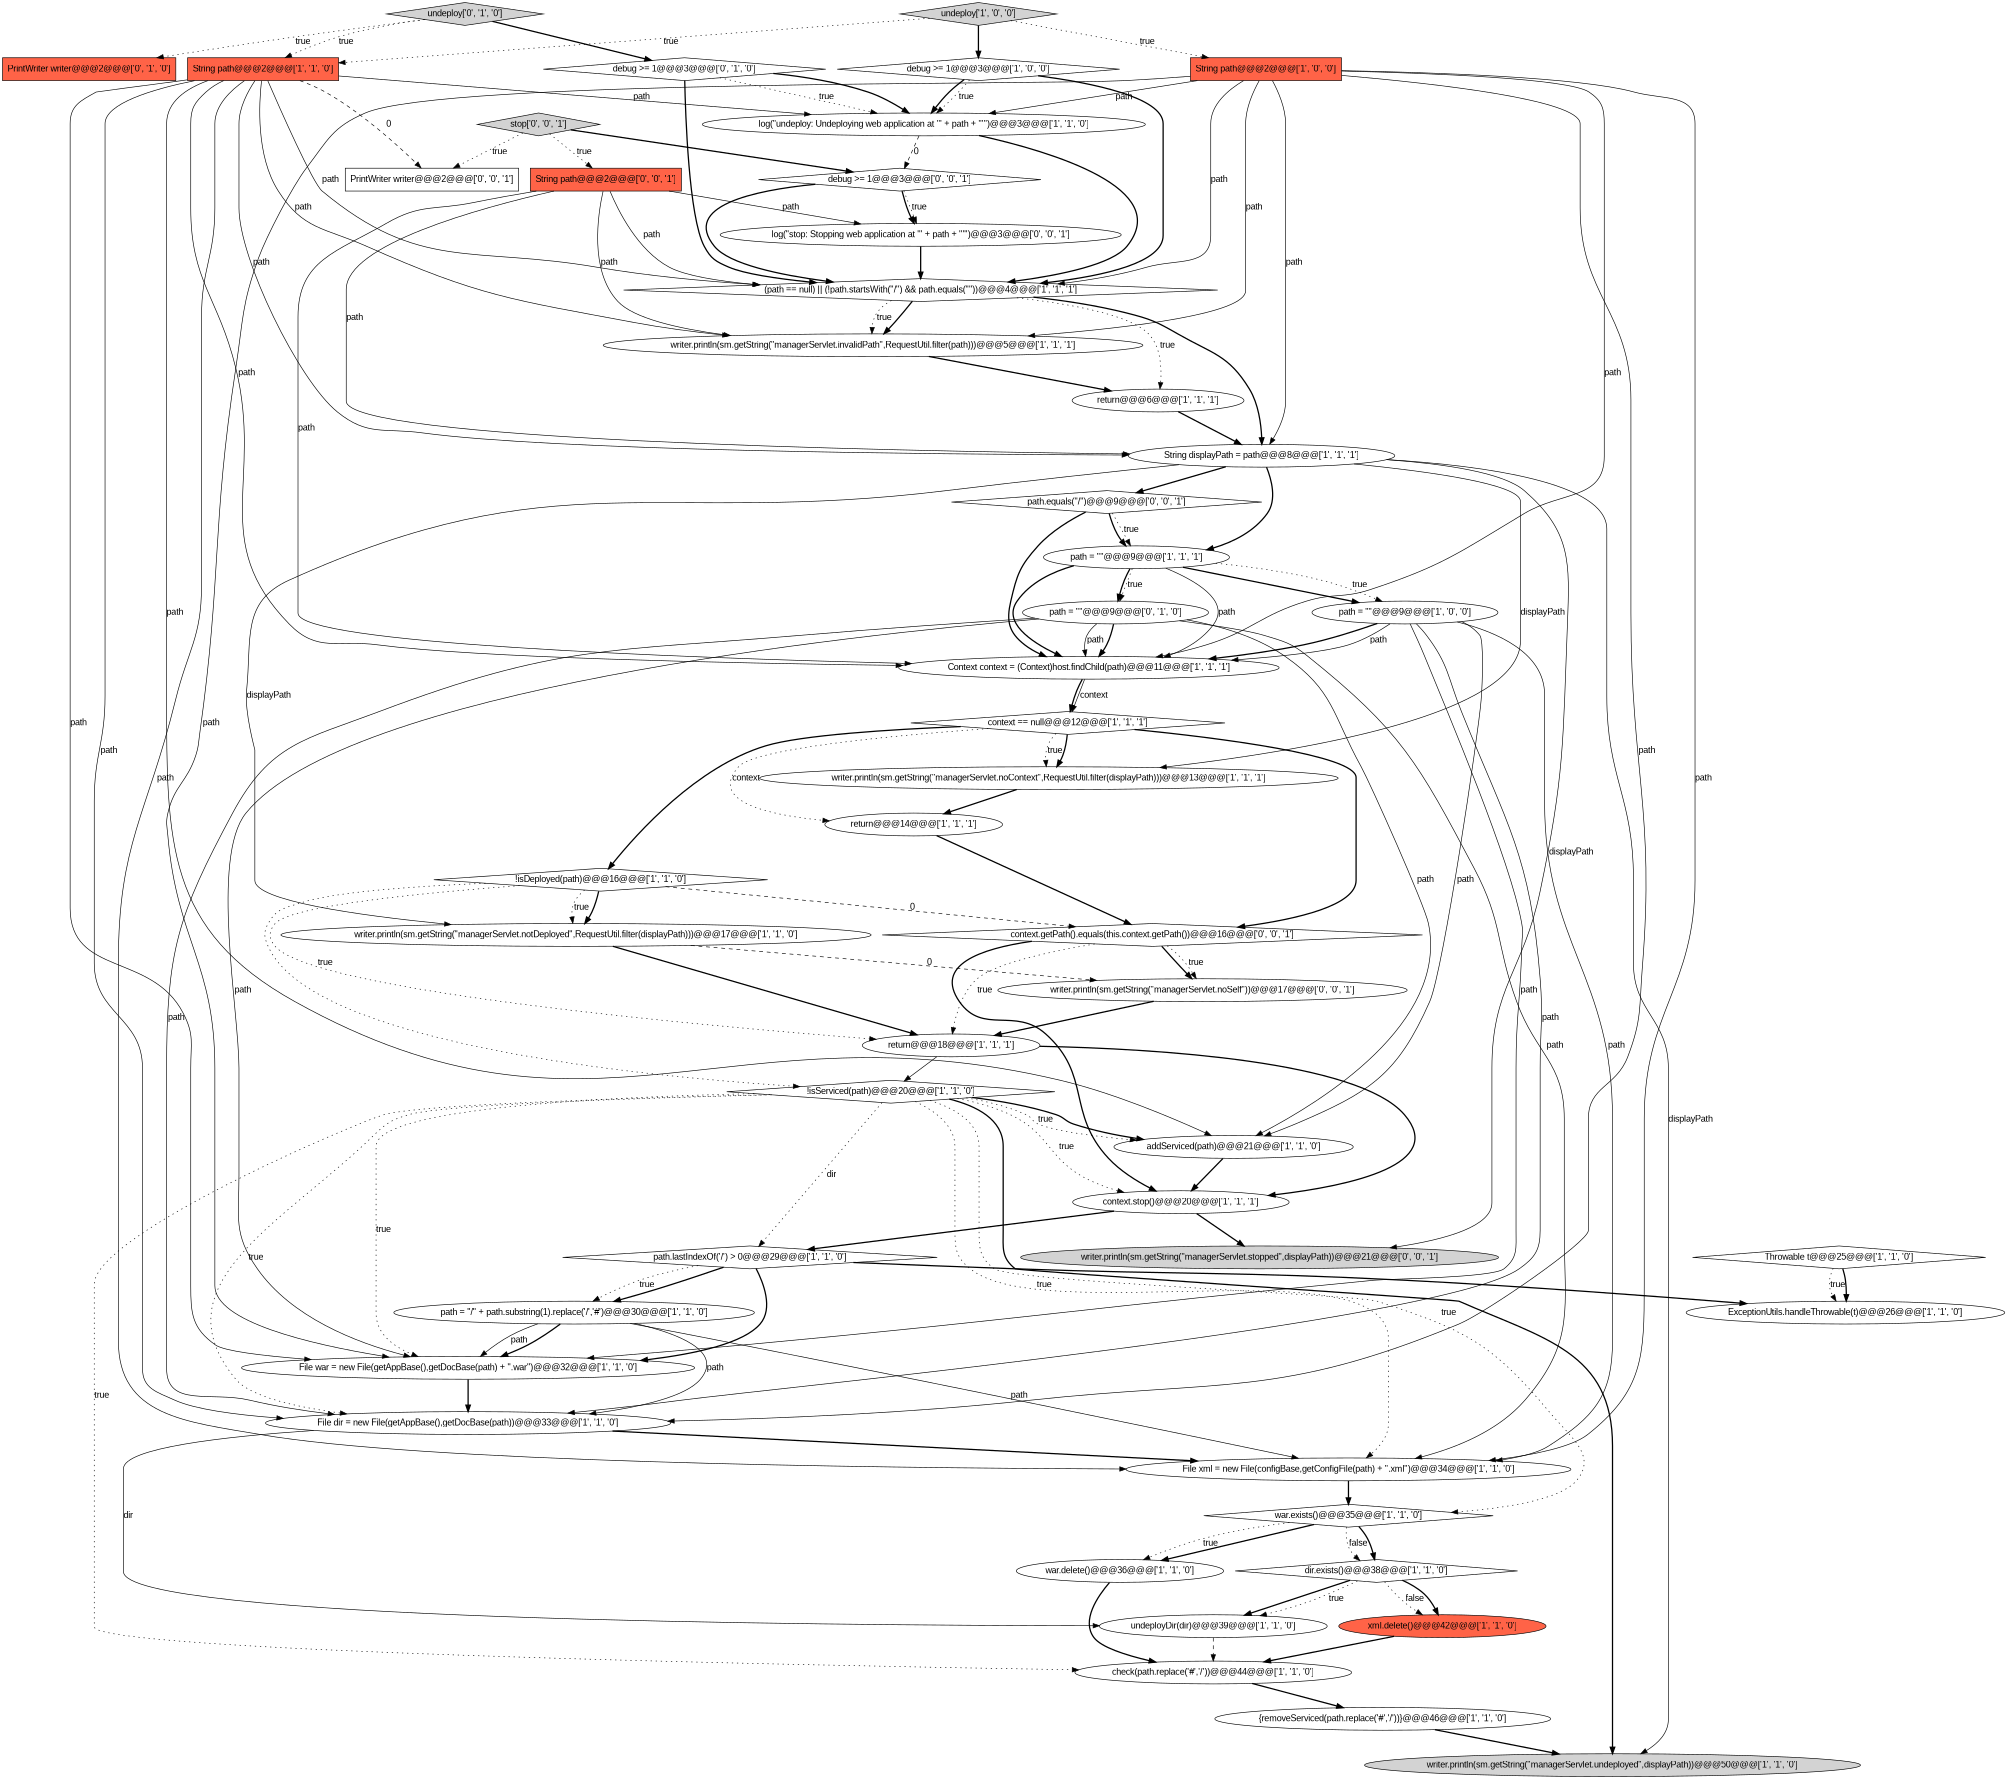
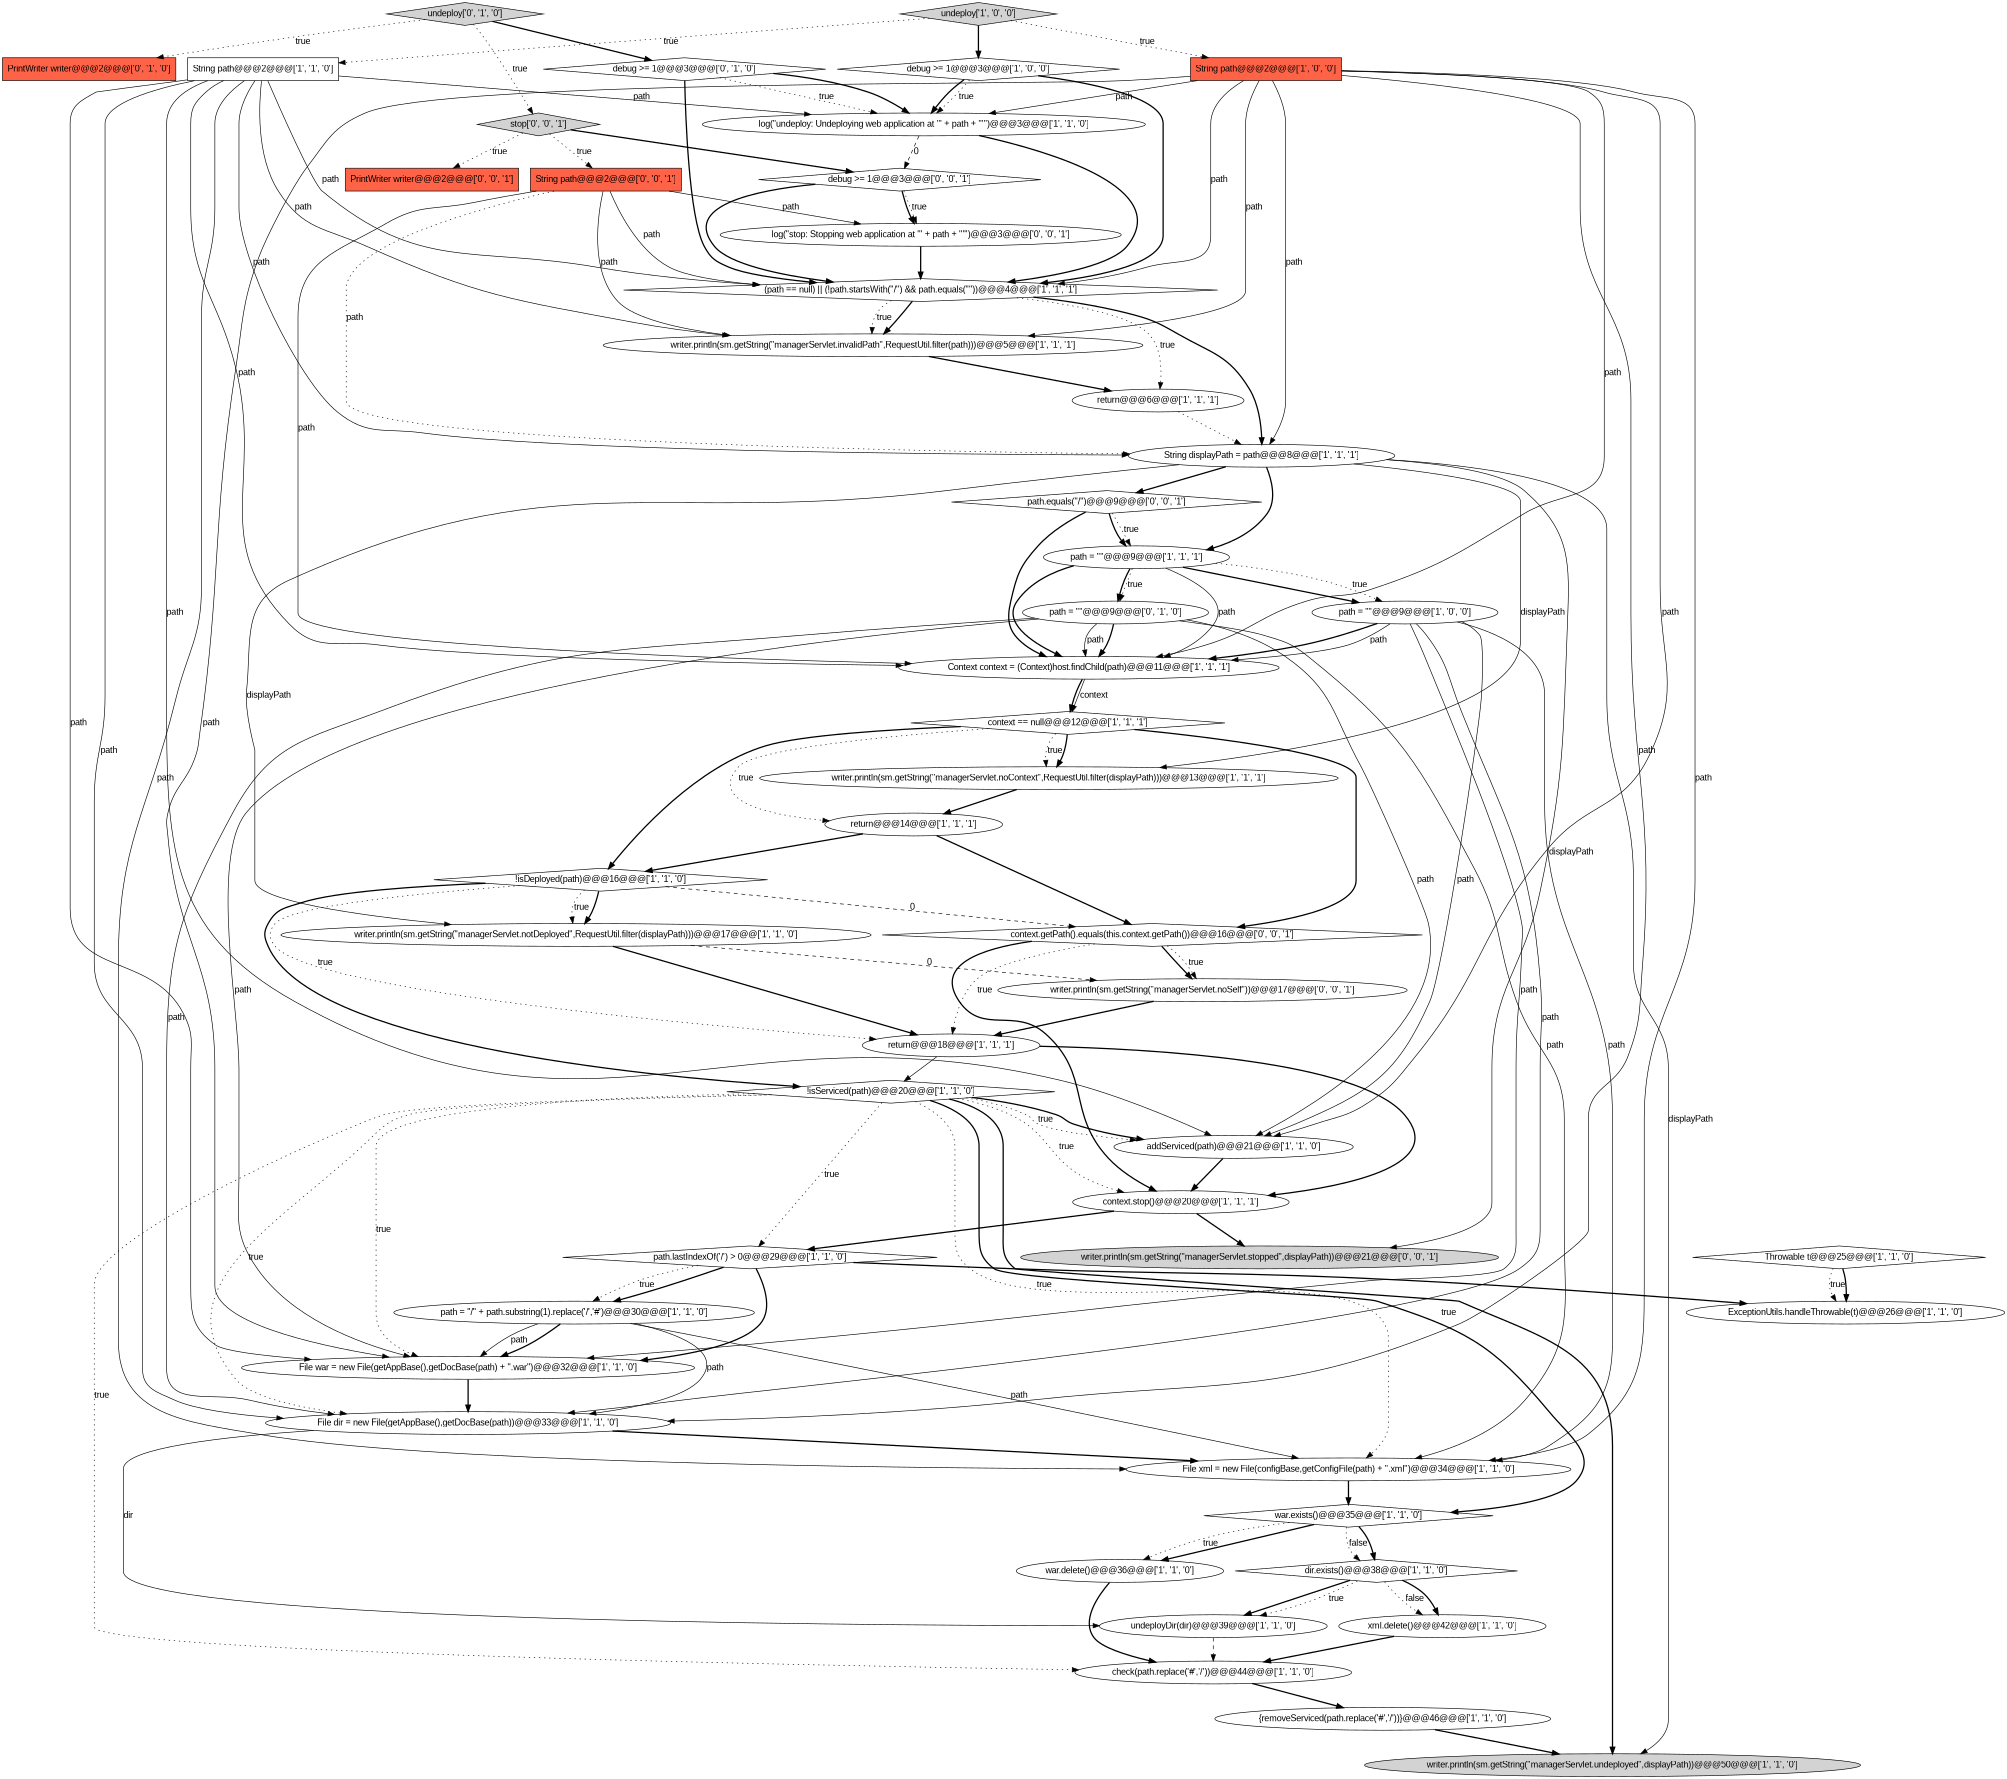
edge "undeploy['0', '1', '0']" -> "String path@@@2@@@['1', '1', '0']": now "undeploy['0', '1', '0']" -> "stop['0', '0', '1']"
node "String path@@@2@@@['1', '1', '0']": fillcolor tomato -> white
edge "String path@@@2@@@['1', '1', '0']" -> "PrintWriter writer@@@2@@@['0', '0', '1']": removed, label "0"
node "PrintWriter writer@@@2@@@['0', '0', '1']": fillcolor white -> tomato
edge "return@@@6@@@['1', '1', '1']" -> "String displayPath = path@@@8@@@['1', '1', '1']": style bold -> dotted
edge "String path@@@2@@@['0', '0', '1']" -> "String displayPath = path@@@8@@@['1', '1', '1']": style solid -> dotted
edge "String path@@@2@@@['1', '0', '0']" -> "addServiced(path)@@@21@@@['1', '1', '0']": added, label "path"
edge "context == null@@@12@@@['1', '1', '1']" -> "return@@@14@@@['1', '1', '1']": label "context" -> "true"
edge "return@@@14@@@['1', '1', '1']" -> "!isDeployed(path)@@@16@@@['1', '1', '0']": added
edge "!isDeployed(path)@@@16@@@['1', '1', '0']" -> "!isServiced(path)@@@20@@@['1', '1', '0']": style dotted -> bold
edge "!isServiced(path)@@@20@@@['1', '1', '0']" -> "path.lastIndexOf('/') > 0@@@29@@@['1', '1', '0']": label "dir" -> "true"
edge "!isServiced(path)@@@20@@@['1', '1', '0']" -> "war.exists()@@@35@@@['1', '1', '0']": style dotted -> bold
node "xml.delete()@@@42@@@['1', '1', '0']": fillcolor tomato -> white
